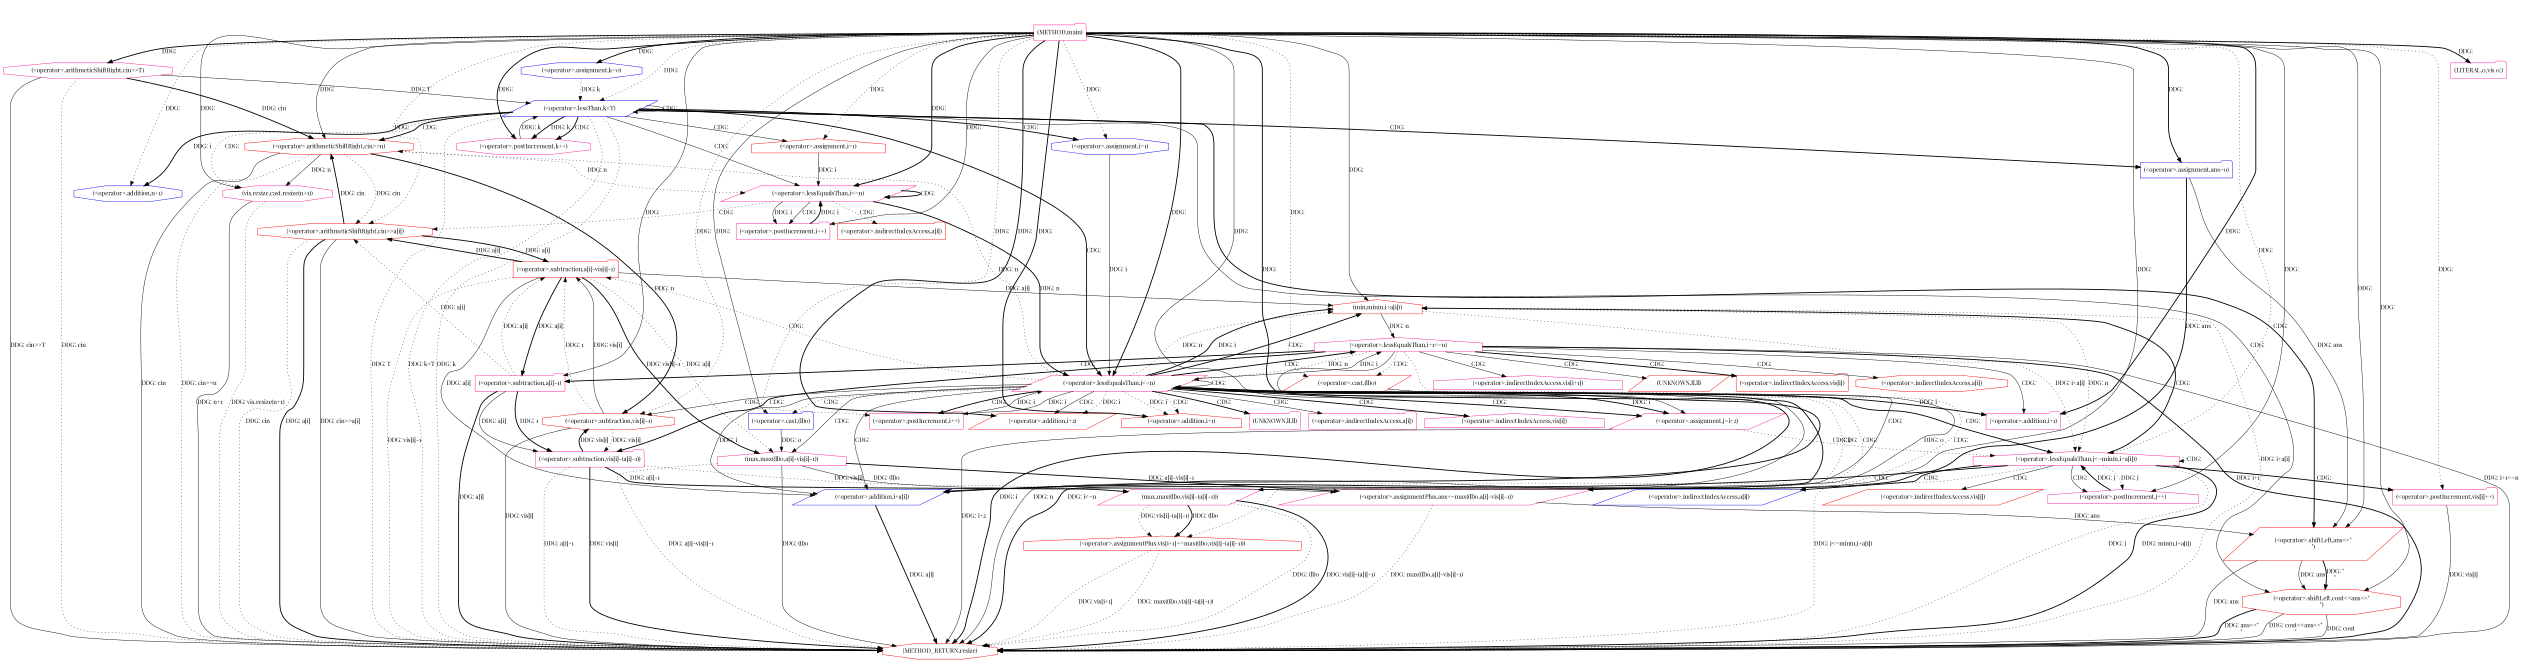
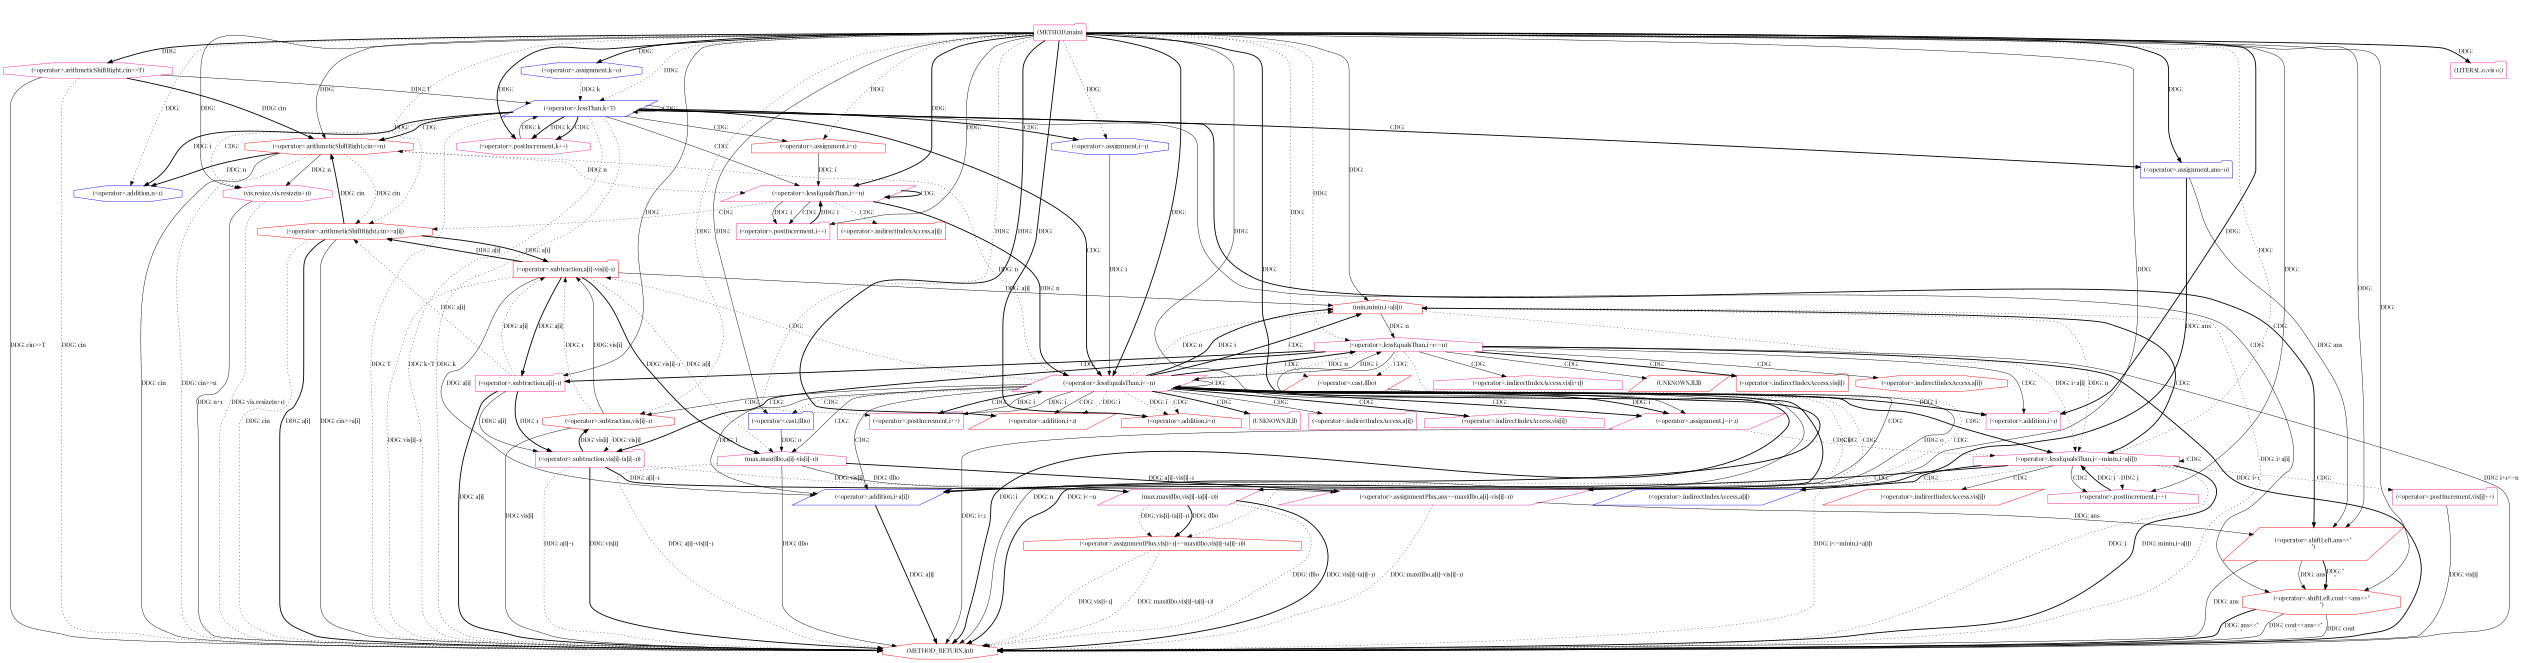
edge "(METHOD,main)" -> "(<operator>.postIncrement,vis[j]++)": now "(METHOD,main)" -> "(<operator>.lessEqualsThan,i+1<=n)"
node "(vis.resize,cast.resize(n+1))": label "(vis.resize,cast.resize(n+1))" -> "(vis.resize,vis.resize(n+1))"
edge "(<operator>.arithmeticShiftRight,cin>>n)" -> "(<operator>.subtraction,vis[i]-1)": now "(<operator>.arithmeticShiftRight,cin>>n)" -> "(<operator>.addition,n+1)"
edge "(<operator>.lessEqualsThan,j<=min(n,i+a[i]))" -> "(<operator>.postIncrement,vis[j]++)": style bold -> dotted
node "(METHOD_RETURN,resize)": label "(METHOD_RETURN,resize)" -> "(METHOD_RETURN,int)"
